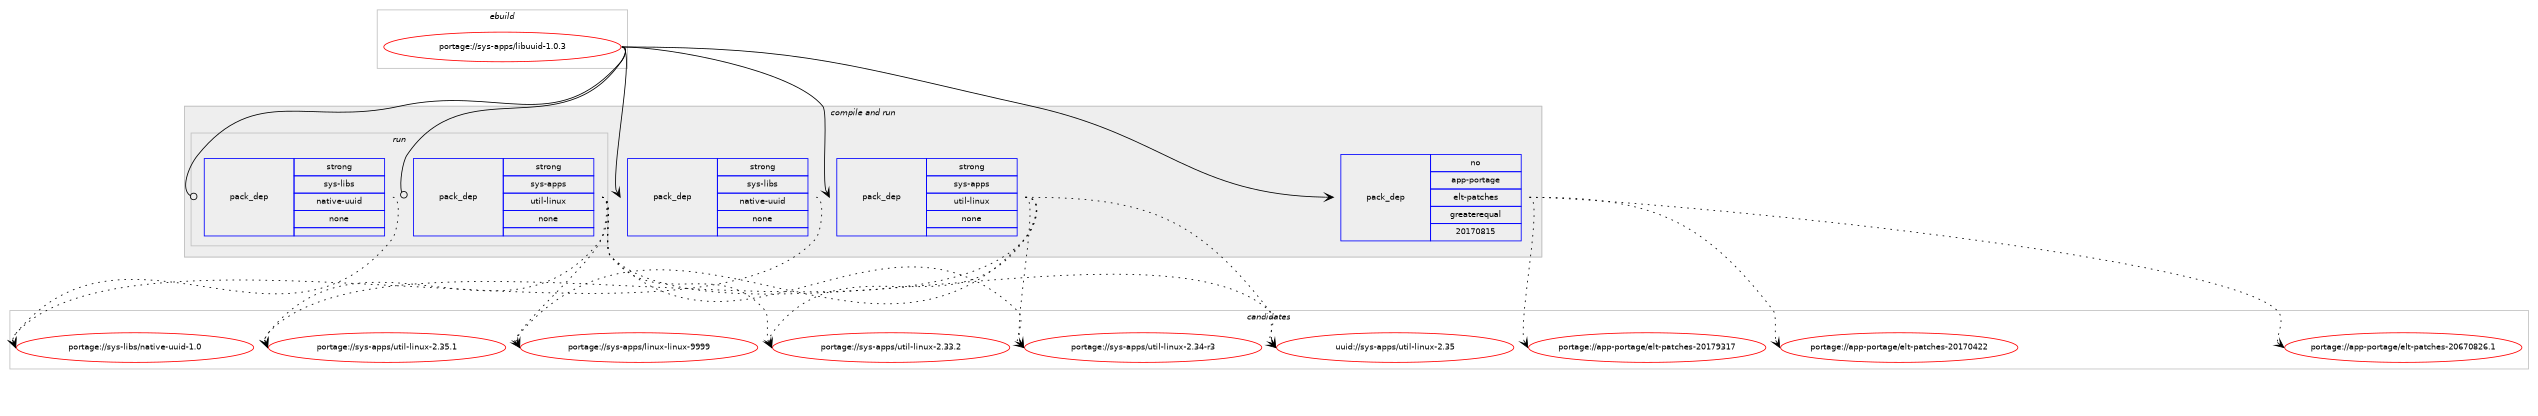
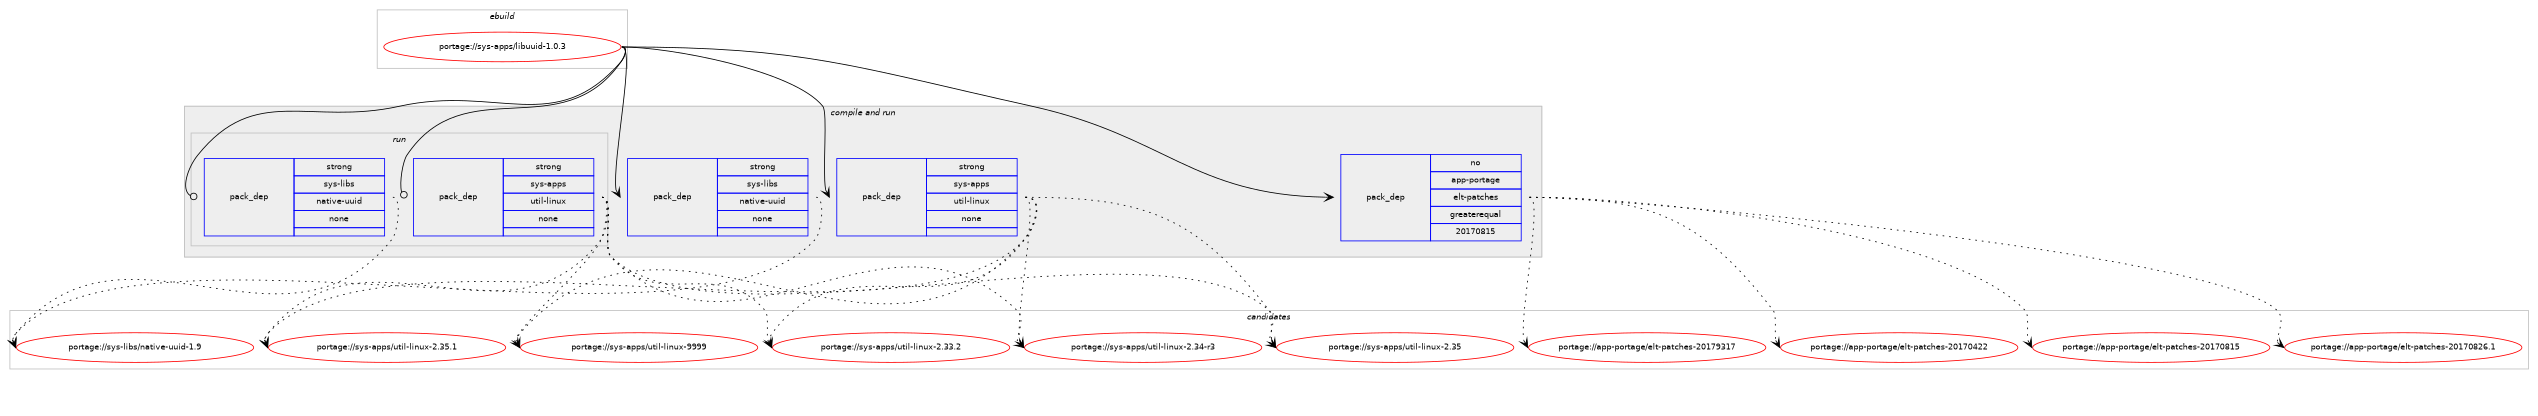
node "portage://sys-libs/native-uuid-1.0": label "portage://sys-libs/native-uuid-1.0" -> "portage://sys-libs/native-uuid-1.9"
node "portage://sys-apps/linux-linux-9999": label "portage://sys-apps/linux-linux-9999" -> "portage://sys-apps/util-linux-9999"
node "uuid://sys-apps/util-linux-2.35": label "uuid://sys-apps/util-linux-2.35" -> "portage://sys-apps/util-linux-2.35"
node "portage://app-portage/elt-patches-20170815": added
node "portage://app-portage/elt-patches-20670826.1": label "portage://app-portage/elt-patches-20670826.1" -> "portage://app-portage/elt-patches-20170826.1"
